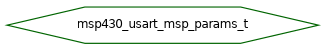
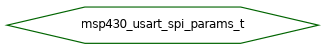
node "msp430_usart_msp_params_t": label "msp430_usart_msp_params_t" -> "msp430_usart_spi_params_t"
